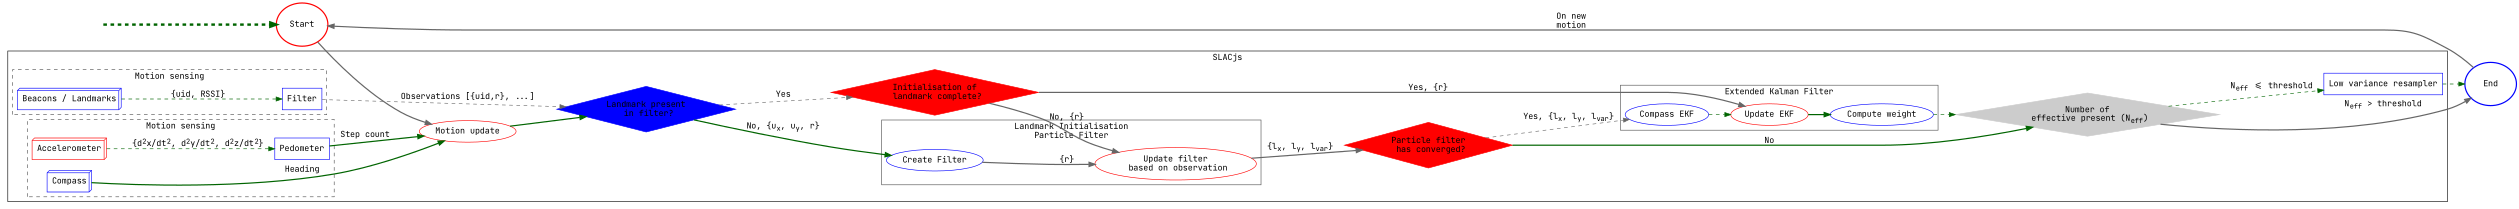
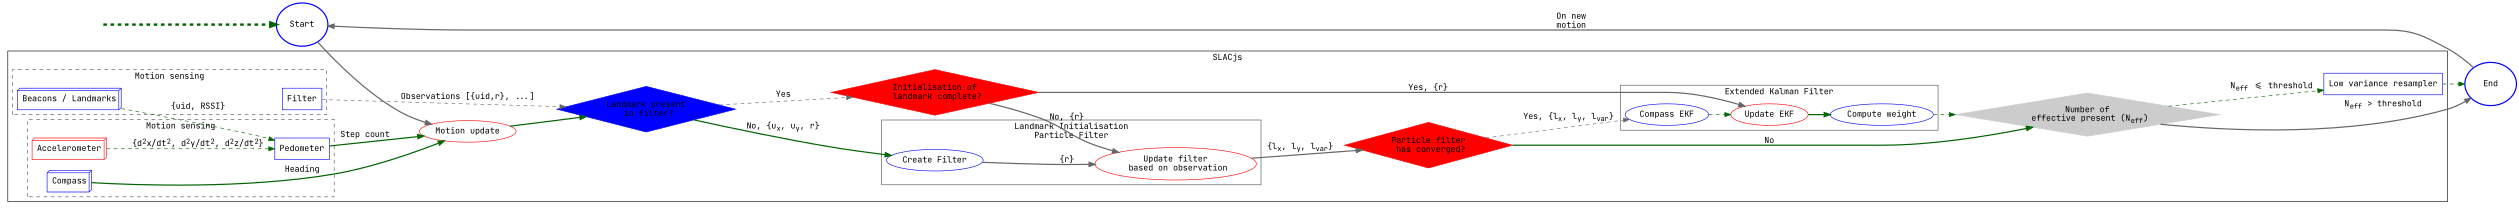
node "Start": color red -> blue
edge "Beacons / Landmarks" -> "Filter": now "Beacons / Landmarks" -> "Pedometer"
